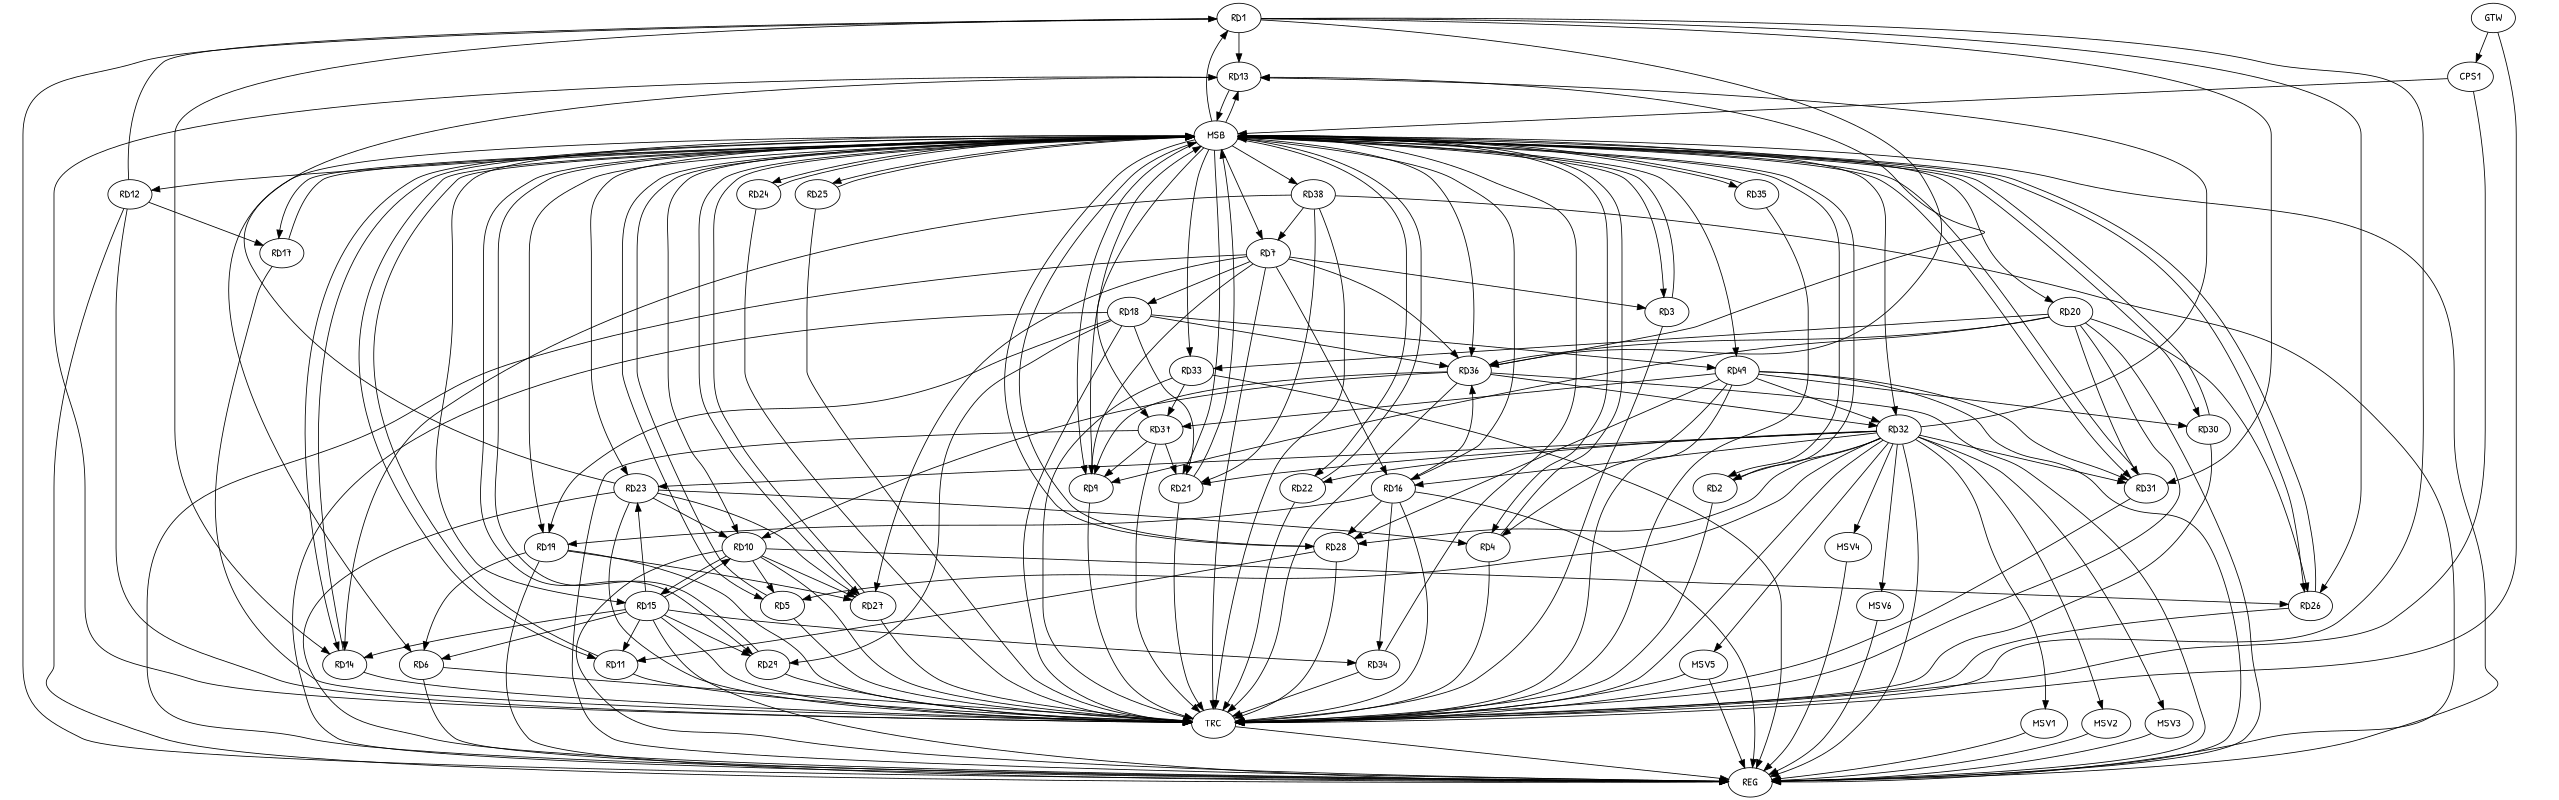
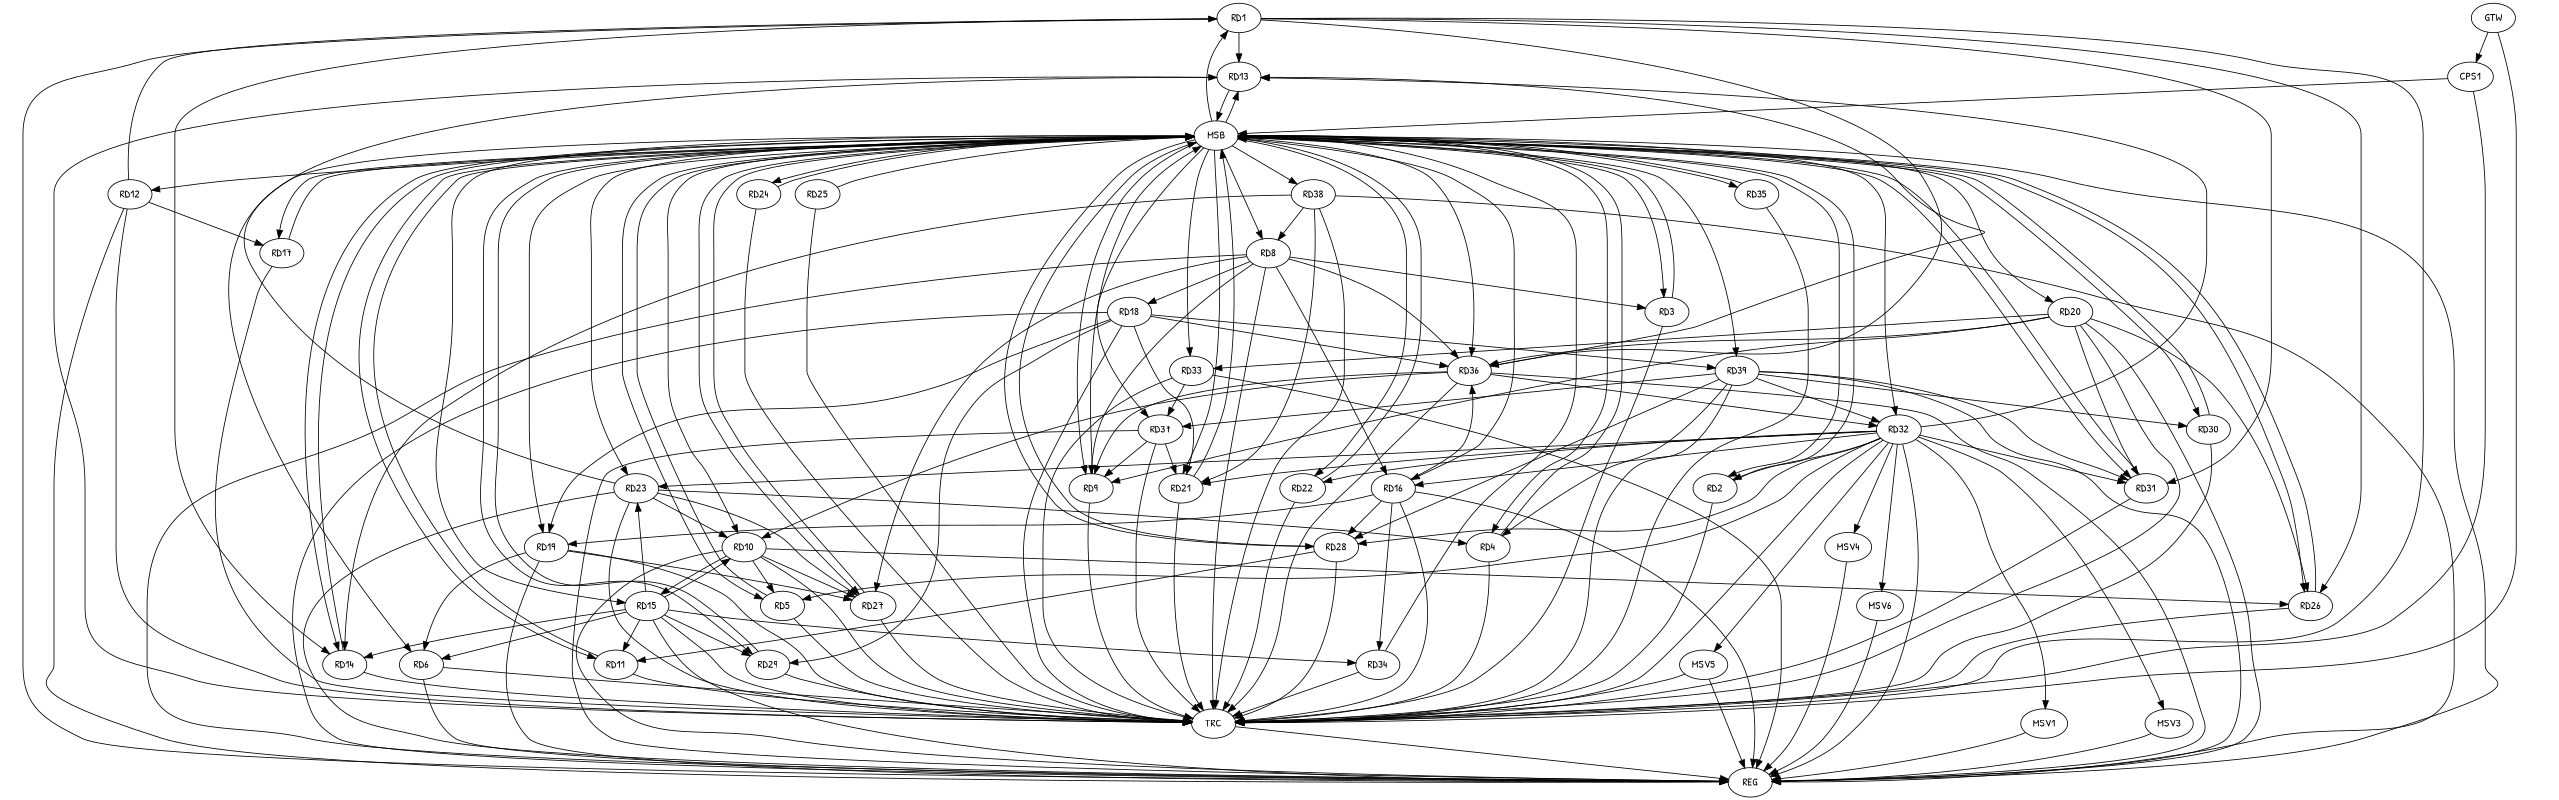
edge "MSB" -> "RD25": removed
node "RD7": label "RD7" -> "RD8"
node "RD49": label "RD49" -> "RD39"
node "MSV2": removed
